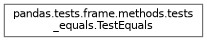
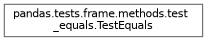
node "pandas.tests.frame.methods.tests _equals.TestEquals": label "pandas.tests.frame.methods.tests _equals.TestEquals" -> "pandas.tests.frame.methods.test _equals.TestEquals"
